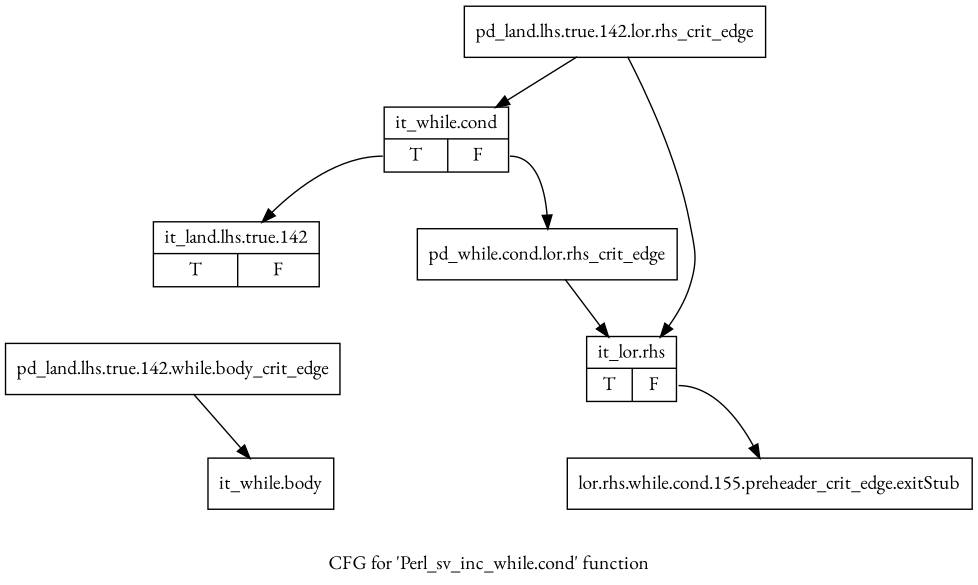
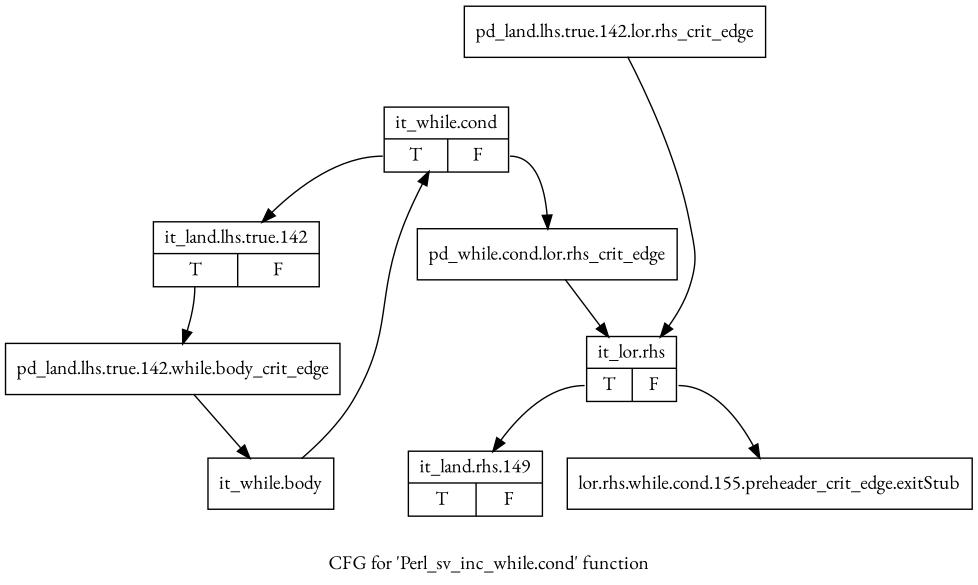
edge "pd_land.lhs.true.142.lor.rhs_crit_edge" -> "it_while.cond": now "it_while.body" -> "it_while.cond"
edge "it_land.lhs.true.142" -> "pd_land.lhs.true.142.while.body_crit_edge": added
node "it_land.rhs.149": added
